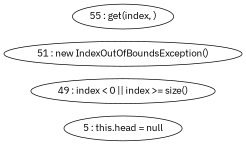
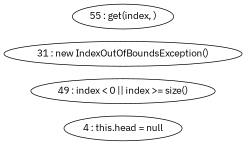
node "51 : new IndexOutOfBoundsException()": label "51 : new IndexOutOfBoundsException()" -> "31 : new IndexOutOfBoundsException()"
node "5 : this.head = null": label "5 : this.head = null" -> "4 : this.head = null"
